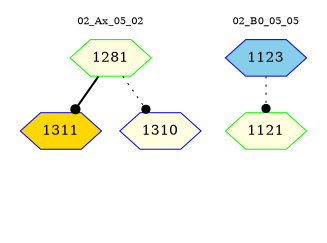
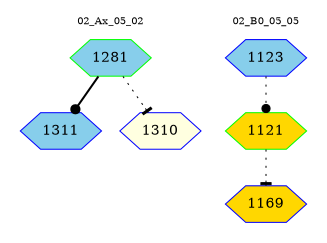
node "1281": fillcolor lightyellow -> skyblue
edge "1281" -> "1310": arrowhead dot -> tee
node "1311": fillcolor gold -> skyblue
node "1121": fillcolor lightyellow -> gold
node "1169": added
